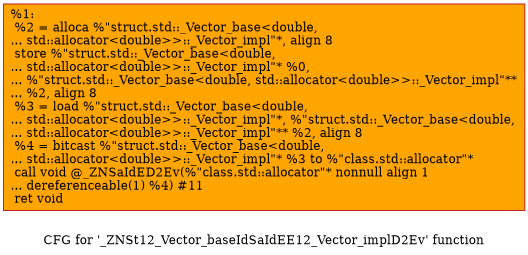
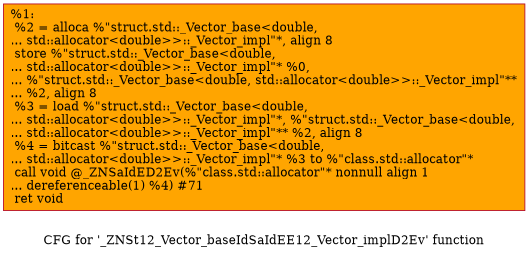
node "%1:": text "... dereferenceable(1) %4) #11" -> "... dereferenceable(1) %4) #71"
